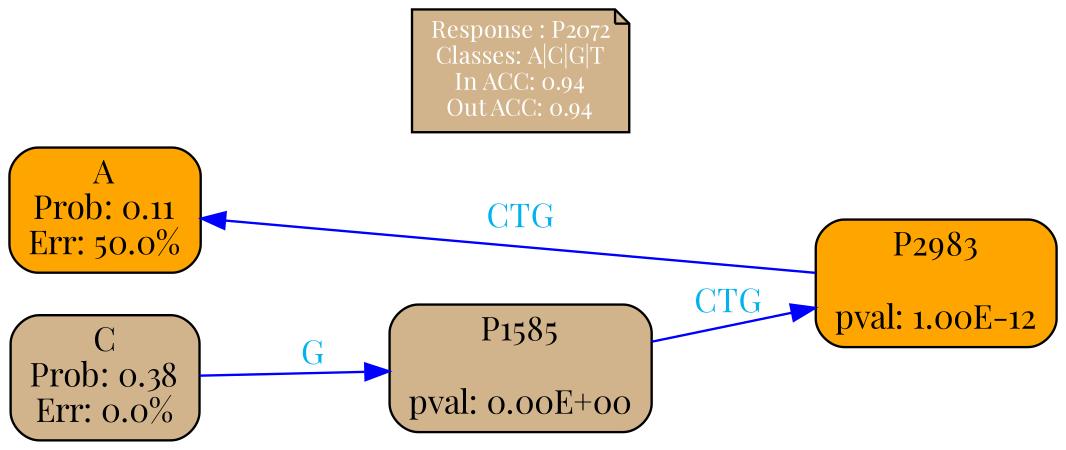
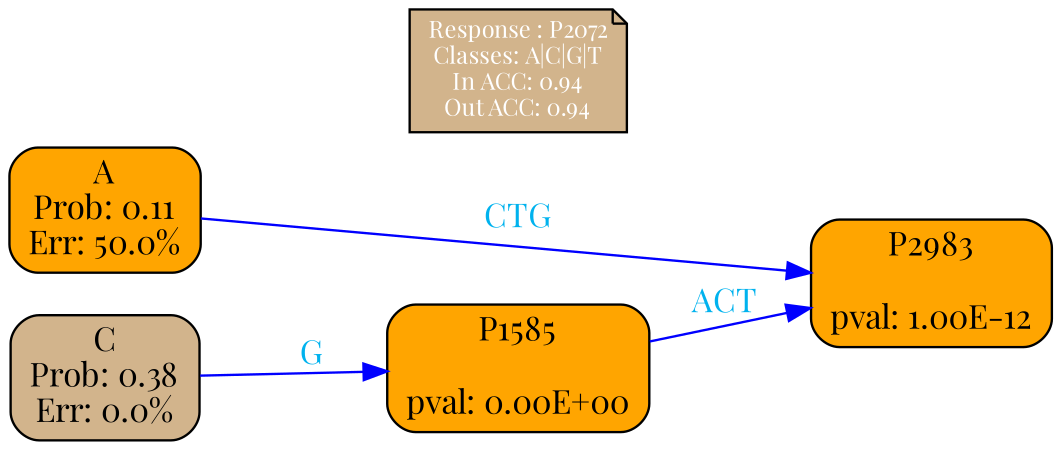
edge "P2983 pval: 1.00E-12" -> "A Prob: 0.11 Err: 50.0%": reversed
edge "P1585 pval: 0.00E+00" -> "P2983 pval: 1.00E-12": label "CTG" -> "ACT"
node "P1585 pval: 0.00E+00": fillcolor tan -> orange
